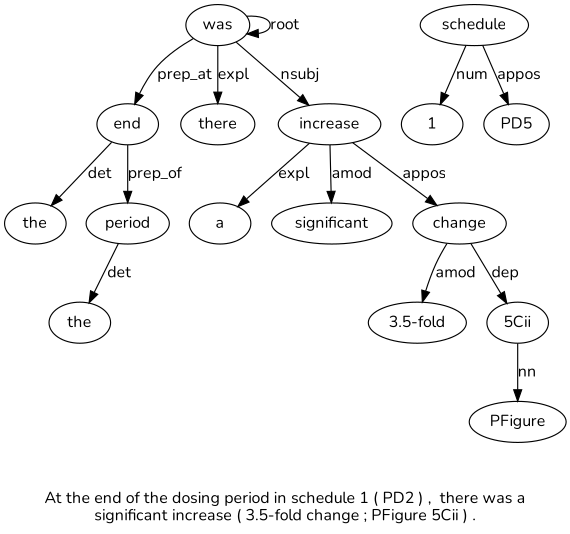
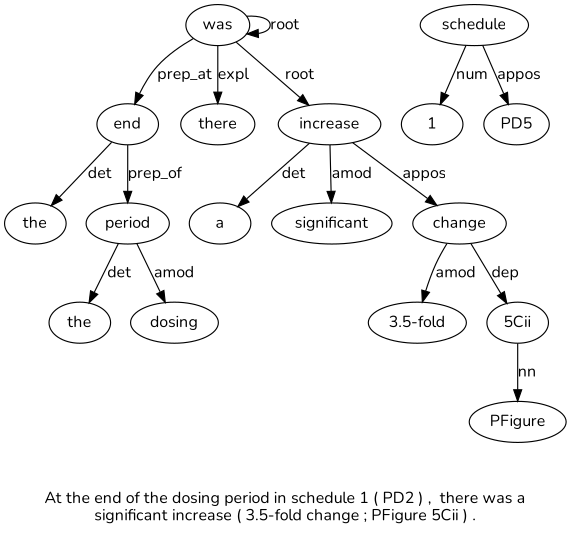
edge "was" -> "increase": label "nsubj" -> "root"
edge "increase" -> "a": label "expl" -> "det"
node "dosing": added
